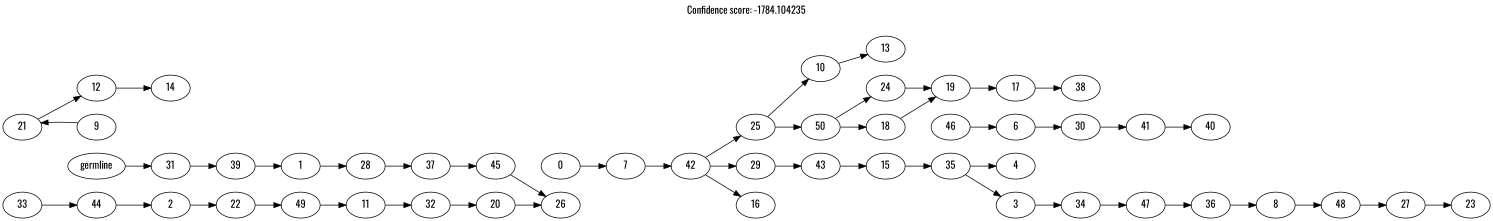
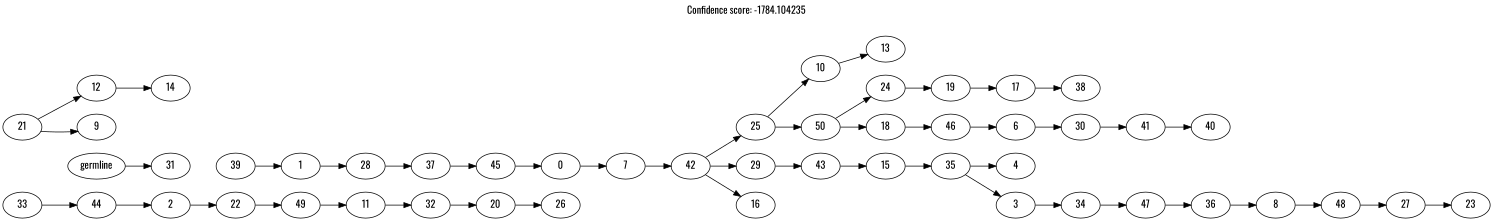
edge "18" -> "19": now "18" -> "46"
edge "9" -> "21": reversed
edge "31" -> "39": removed
edge "45" -> "26": now "45" -> "0"
